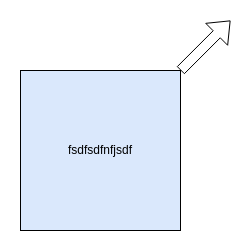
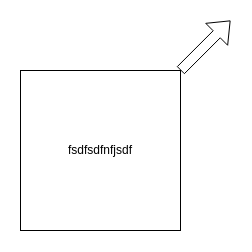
node "fsdfsdfnfjsdf": fillcolor #dae8fc -> #ffffff
